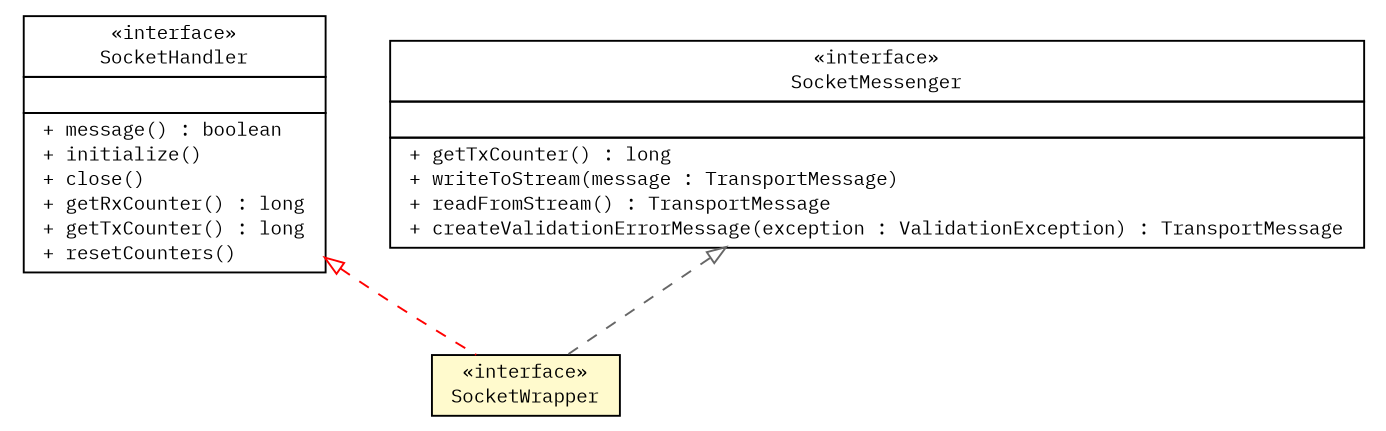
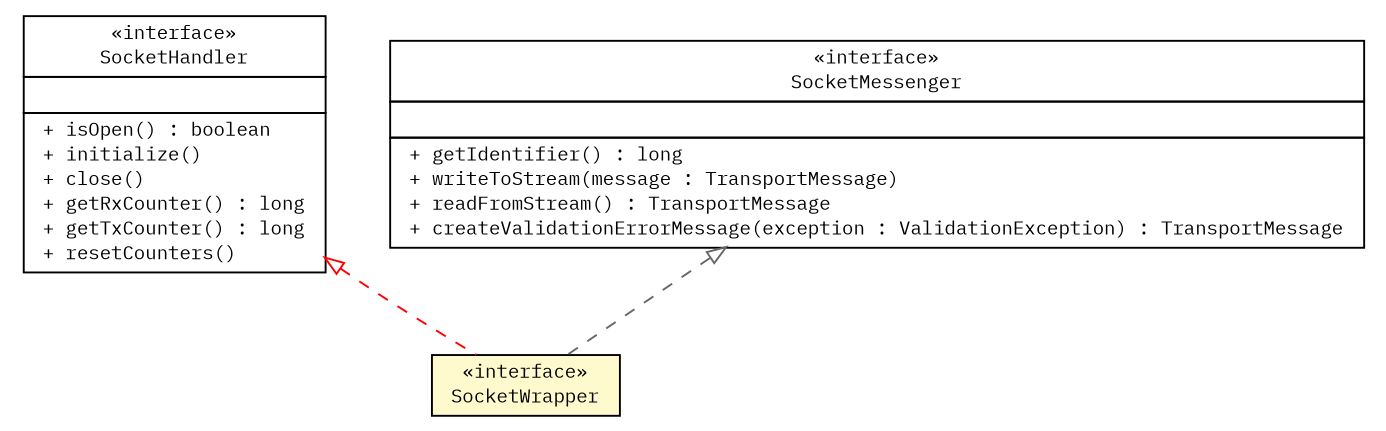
node "SocketHandler": text "+ message() : boolean" -> "+ isOpen() : boolean"
node "SocketMessenger": text "+ getTxCounter() : long" -> "+ getIdentifier() : long"
